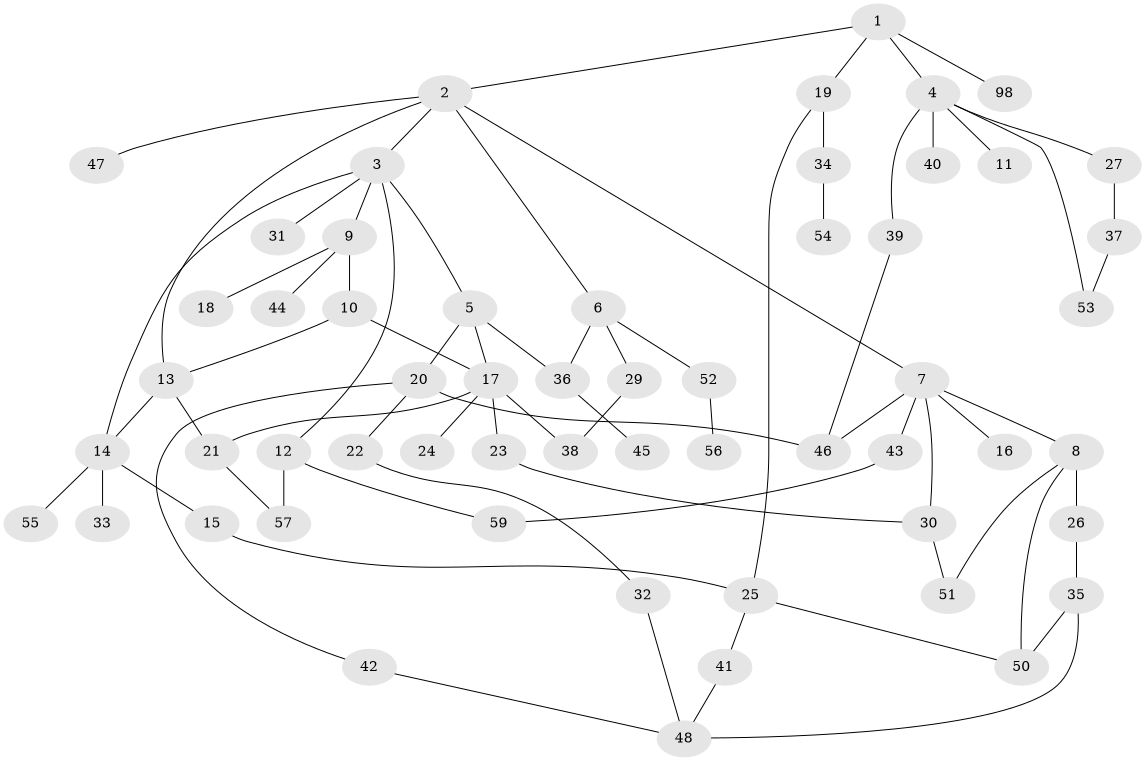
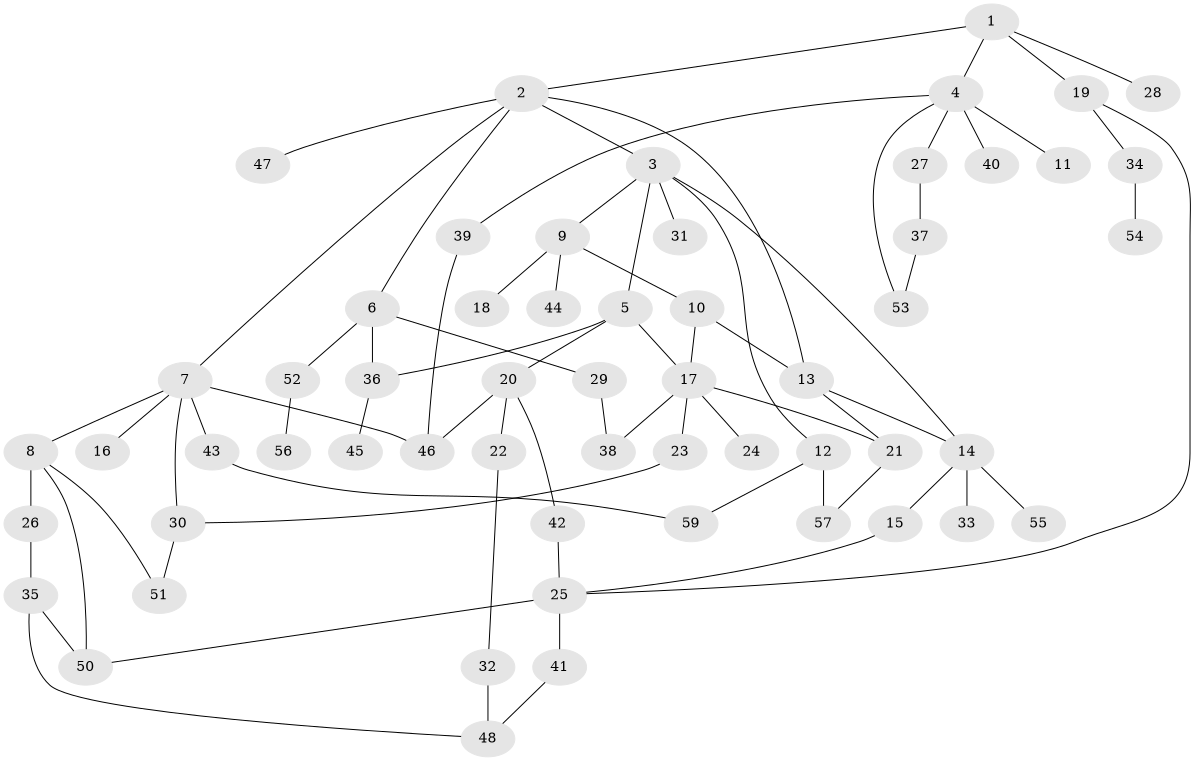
node "98": label "98" -> "28"
edge "42" -- "48": now "42" -- "25"
